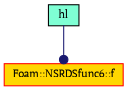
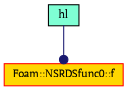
node "Foam::NSRDSfunc6::f": label "Foam::NSRDSfunc6::f" -> "Foam::NSRDSfunc0::f"
